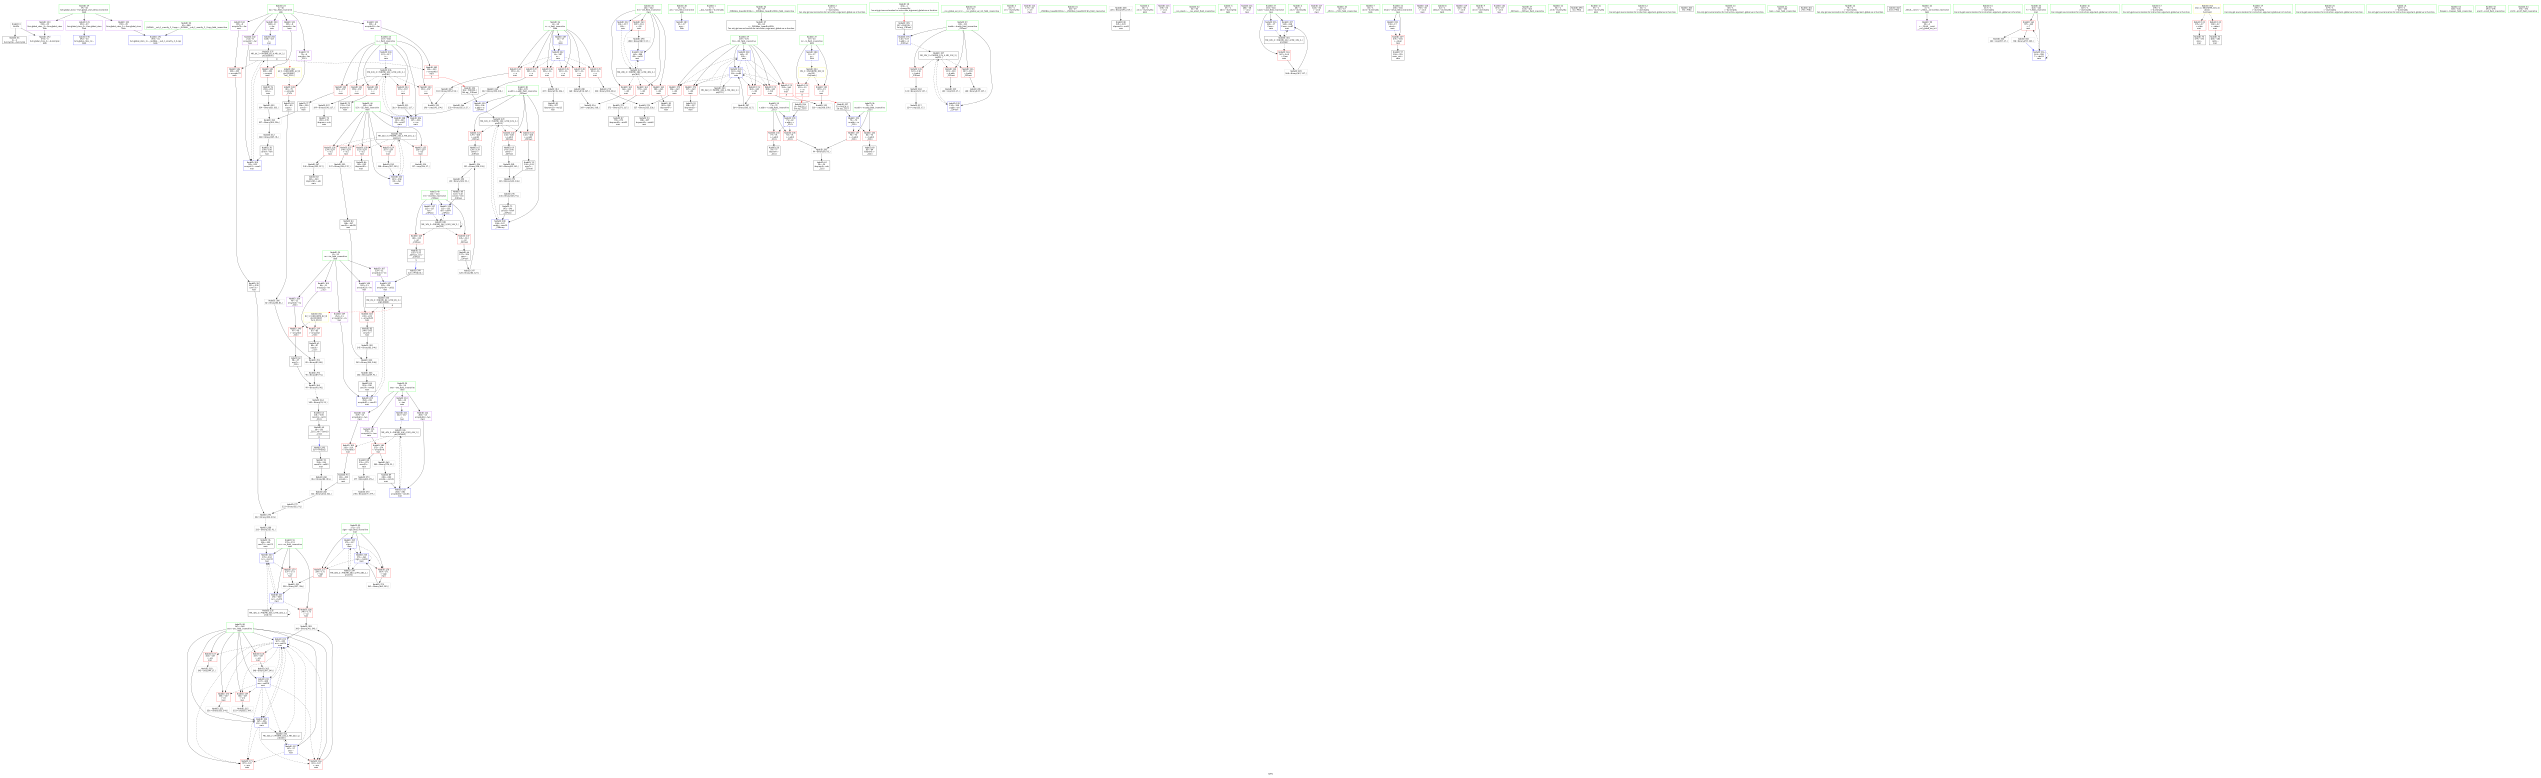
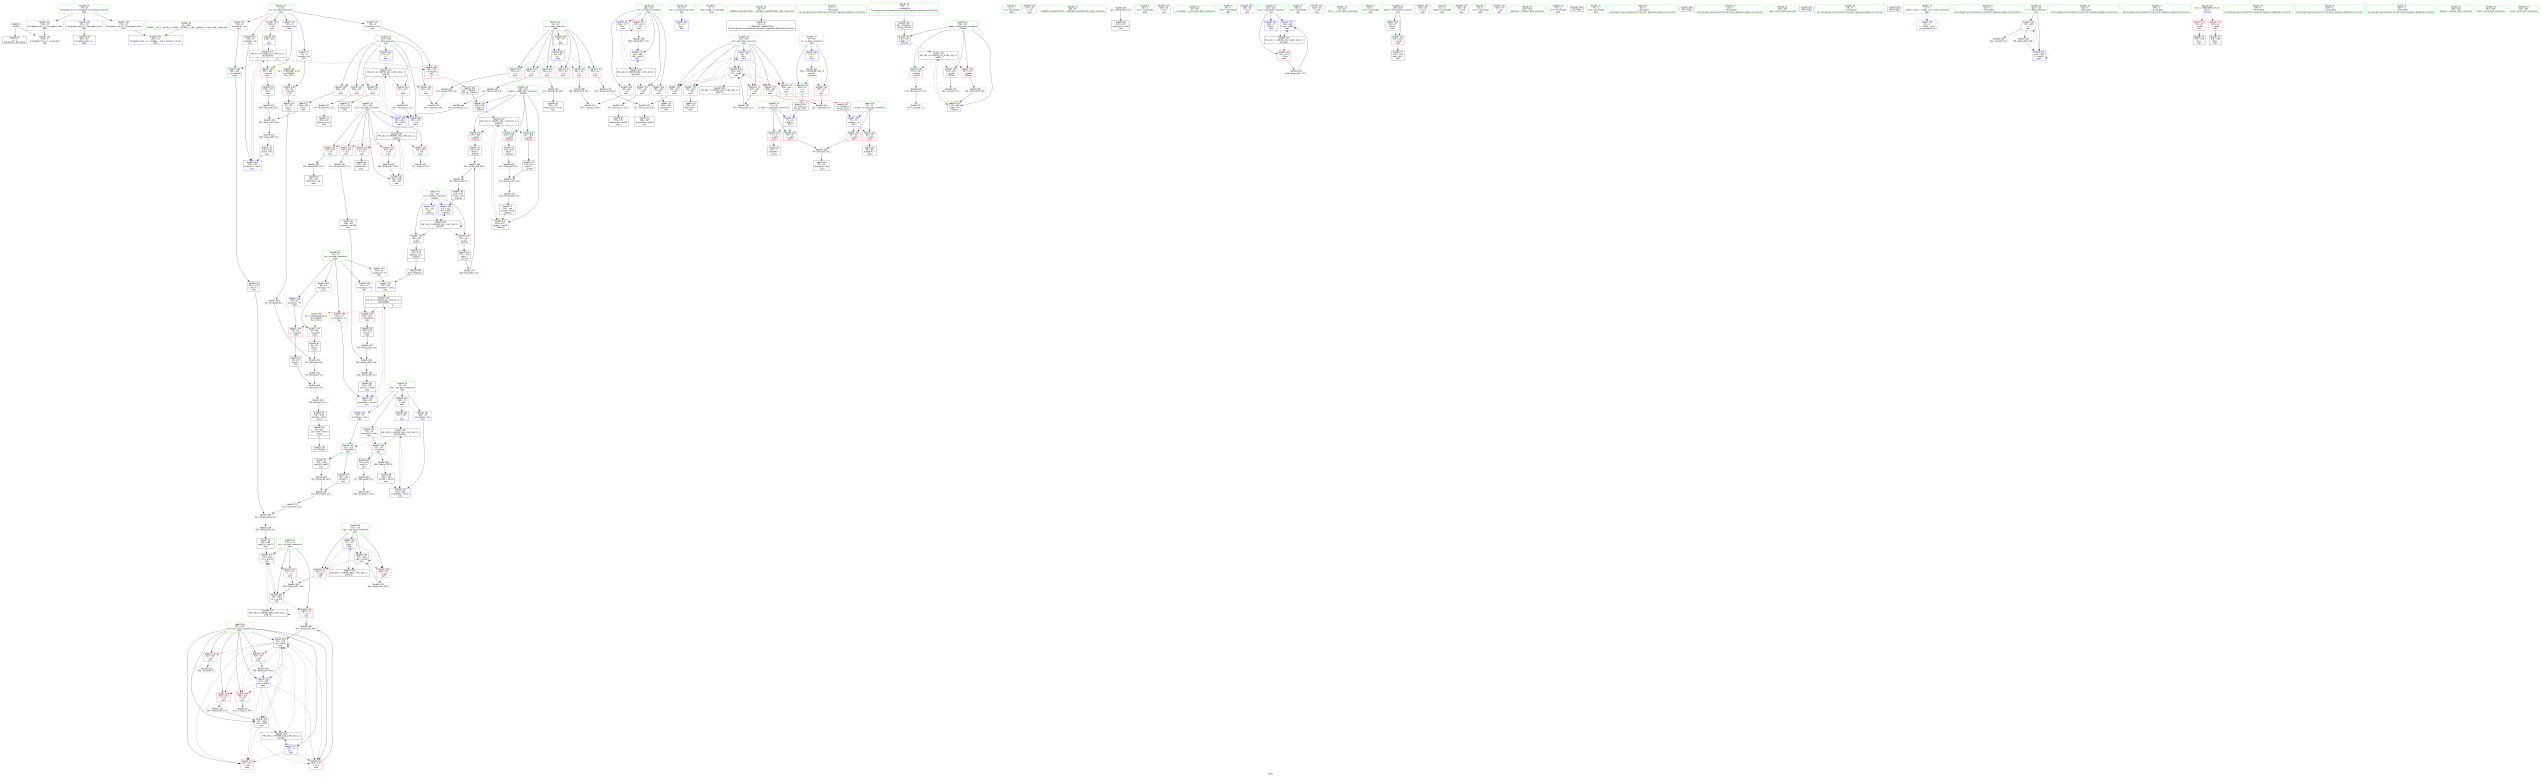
node "NodeID: 30": removed
edge "NodeID: 304" -> "NodeID: 216": color blue -> black
edge "NodeID: 285" -> "NodeID: 199": added
edge "NodeID: 393" -> "NodeID: 91": now "NodeID: 185" -> "NodeID: 91"
